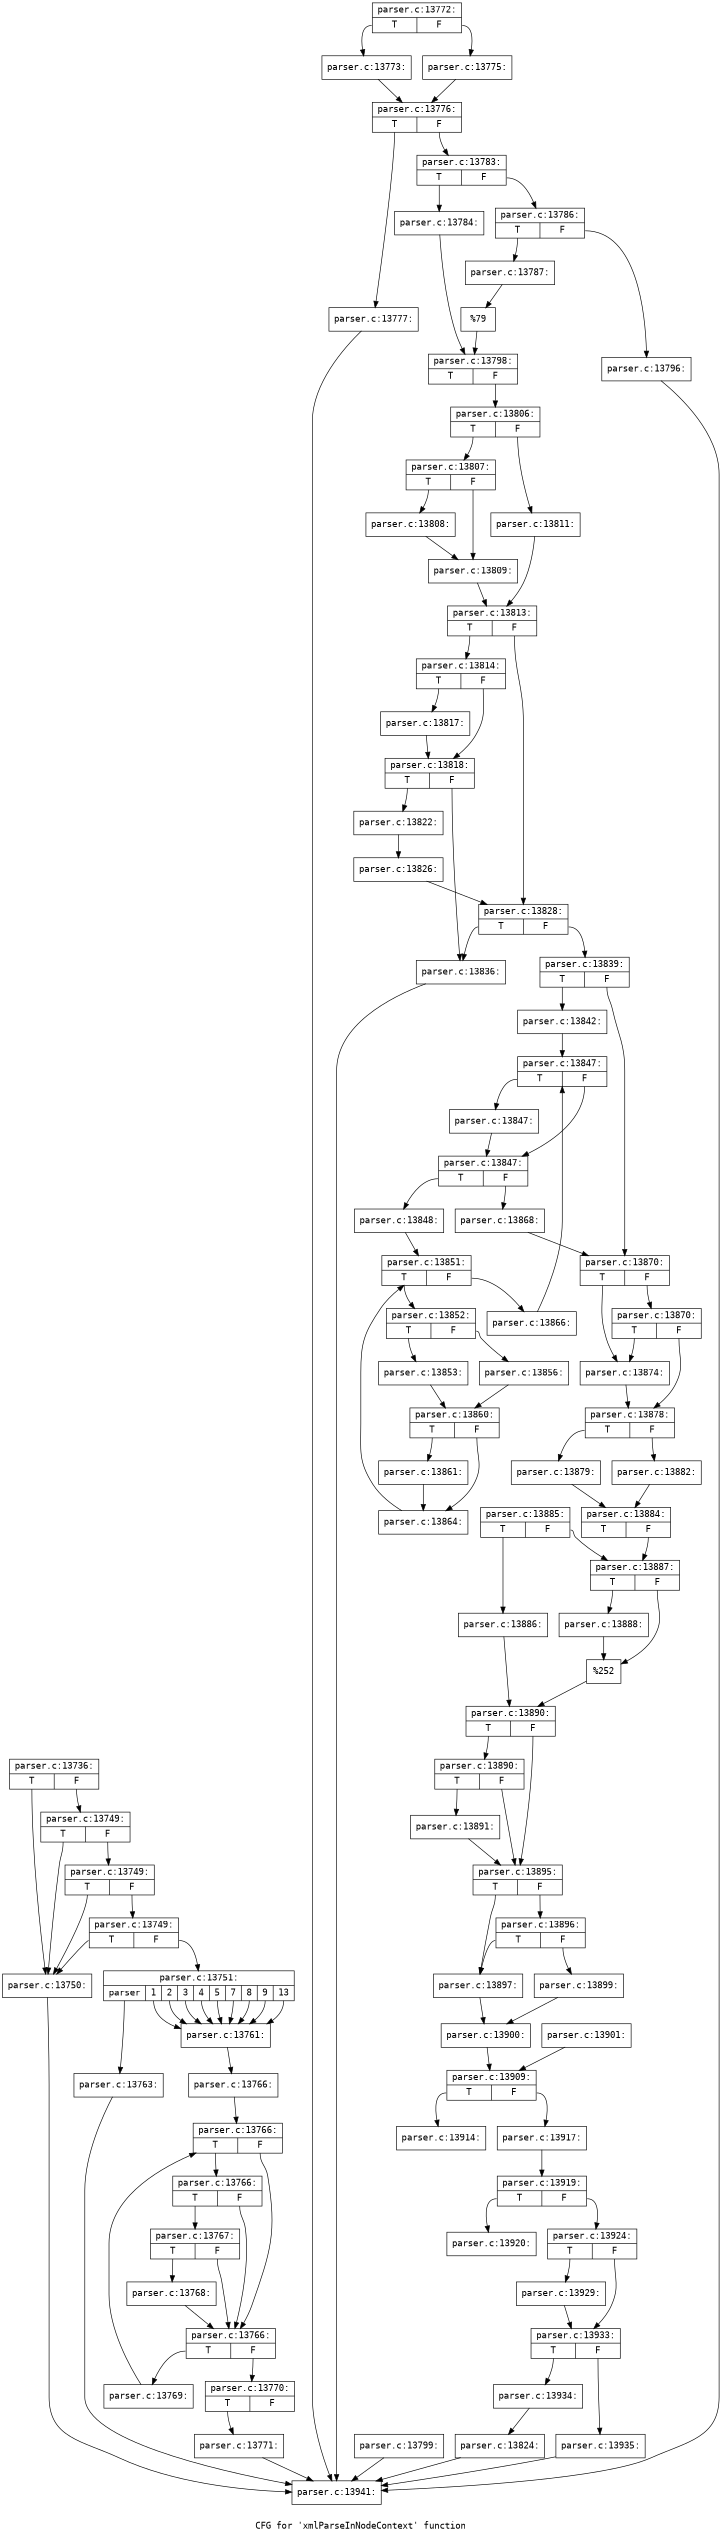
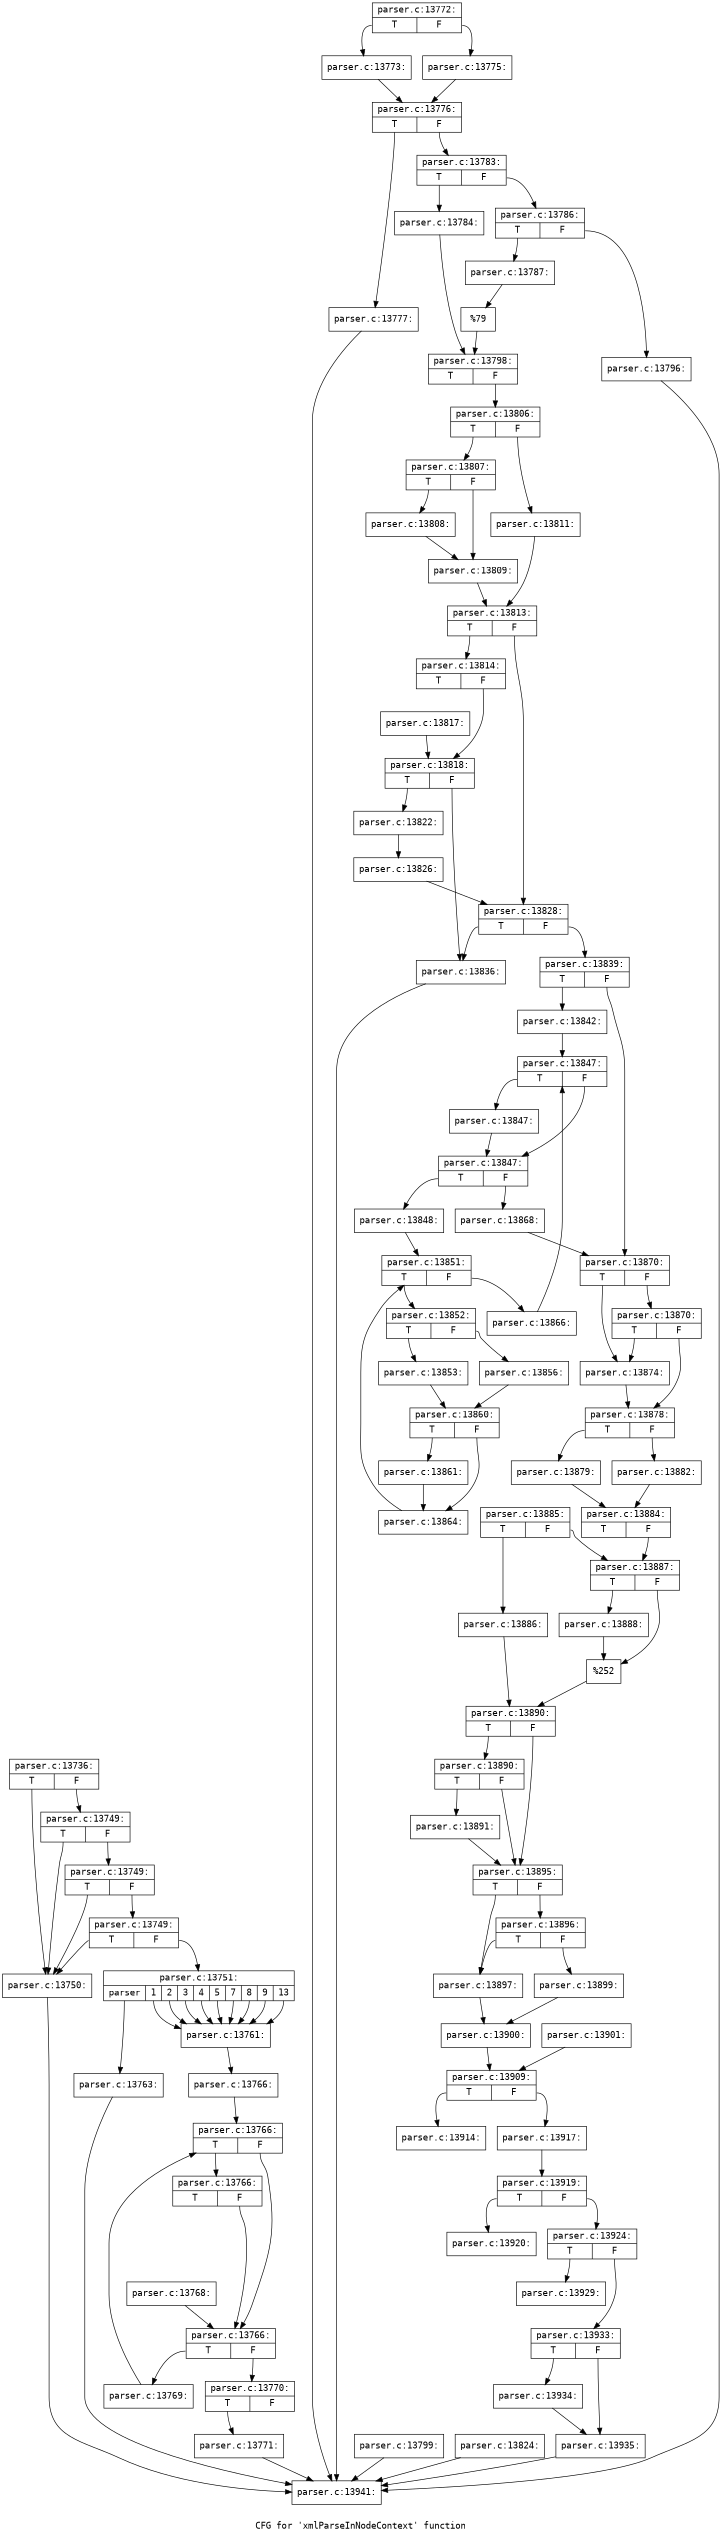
edge "parser.c:13814:" -> "parser.c:13817:": removed
node "parser.c:13767:": removed
edge "parser.c:13929:" -> "parser.c:13933:": removed
edge "parser.c:13934:" -> "parser.c:13824:": now "parser.c:13934:" -> "parser.c:13935:"
